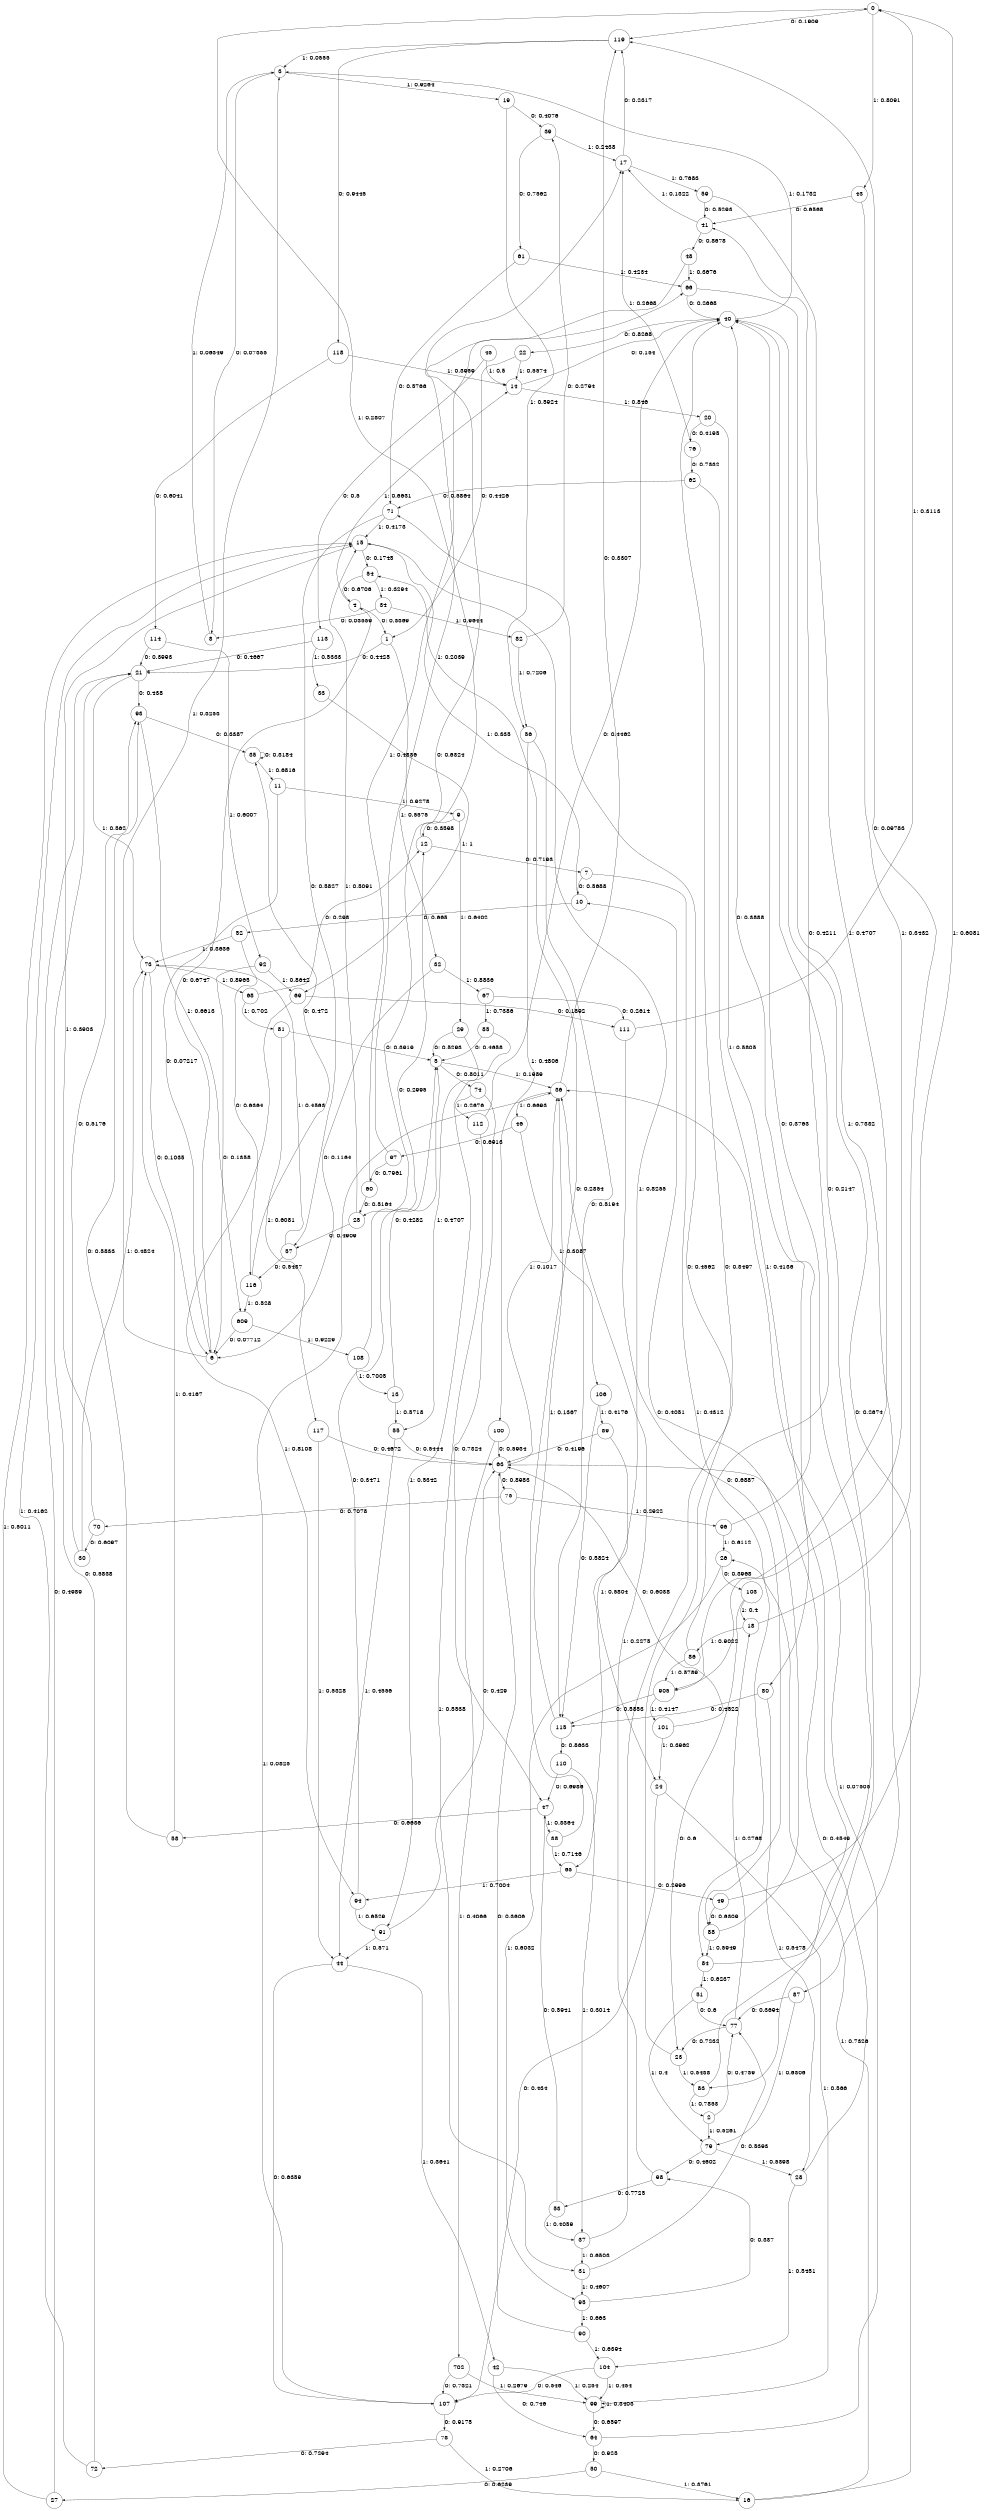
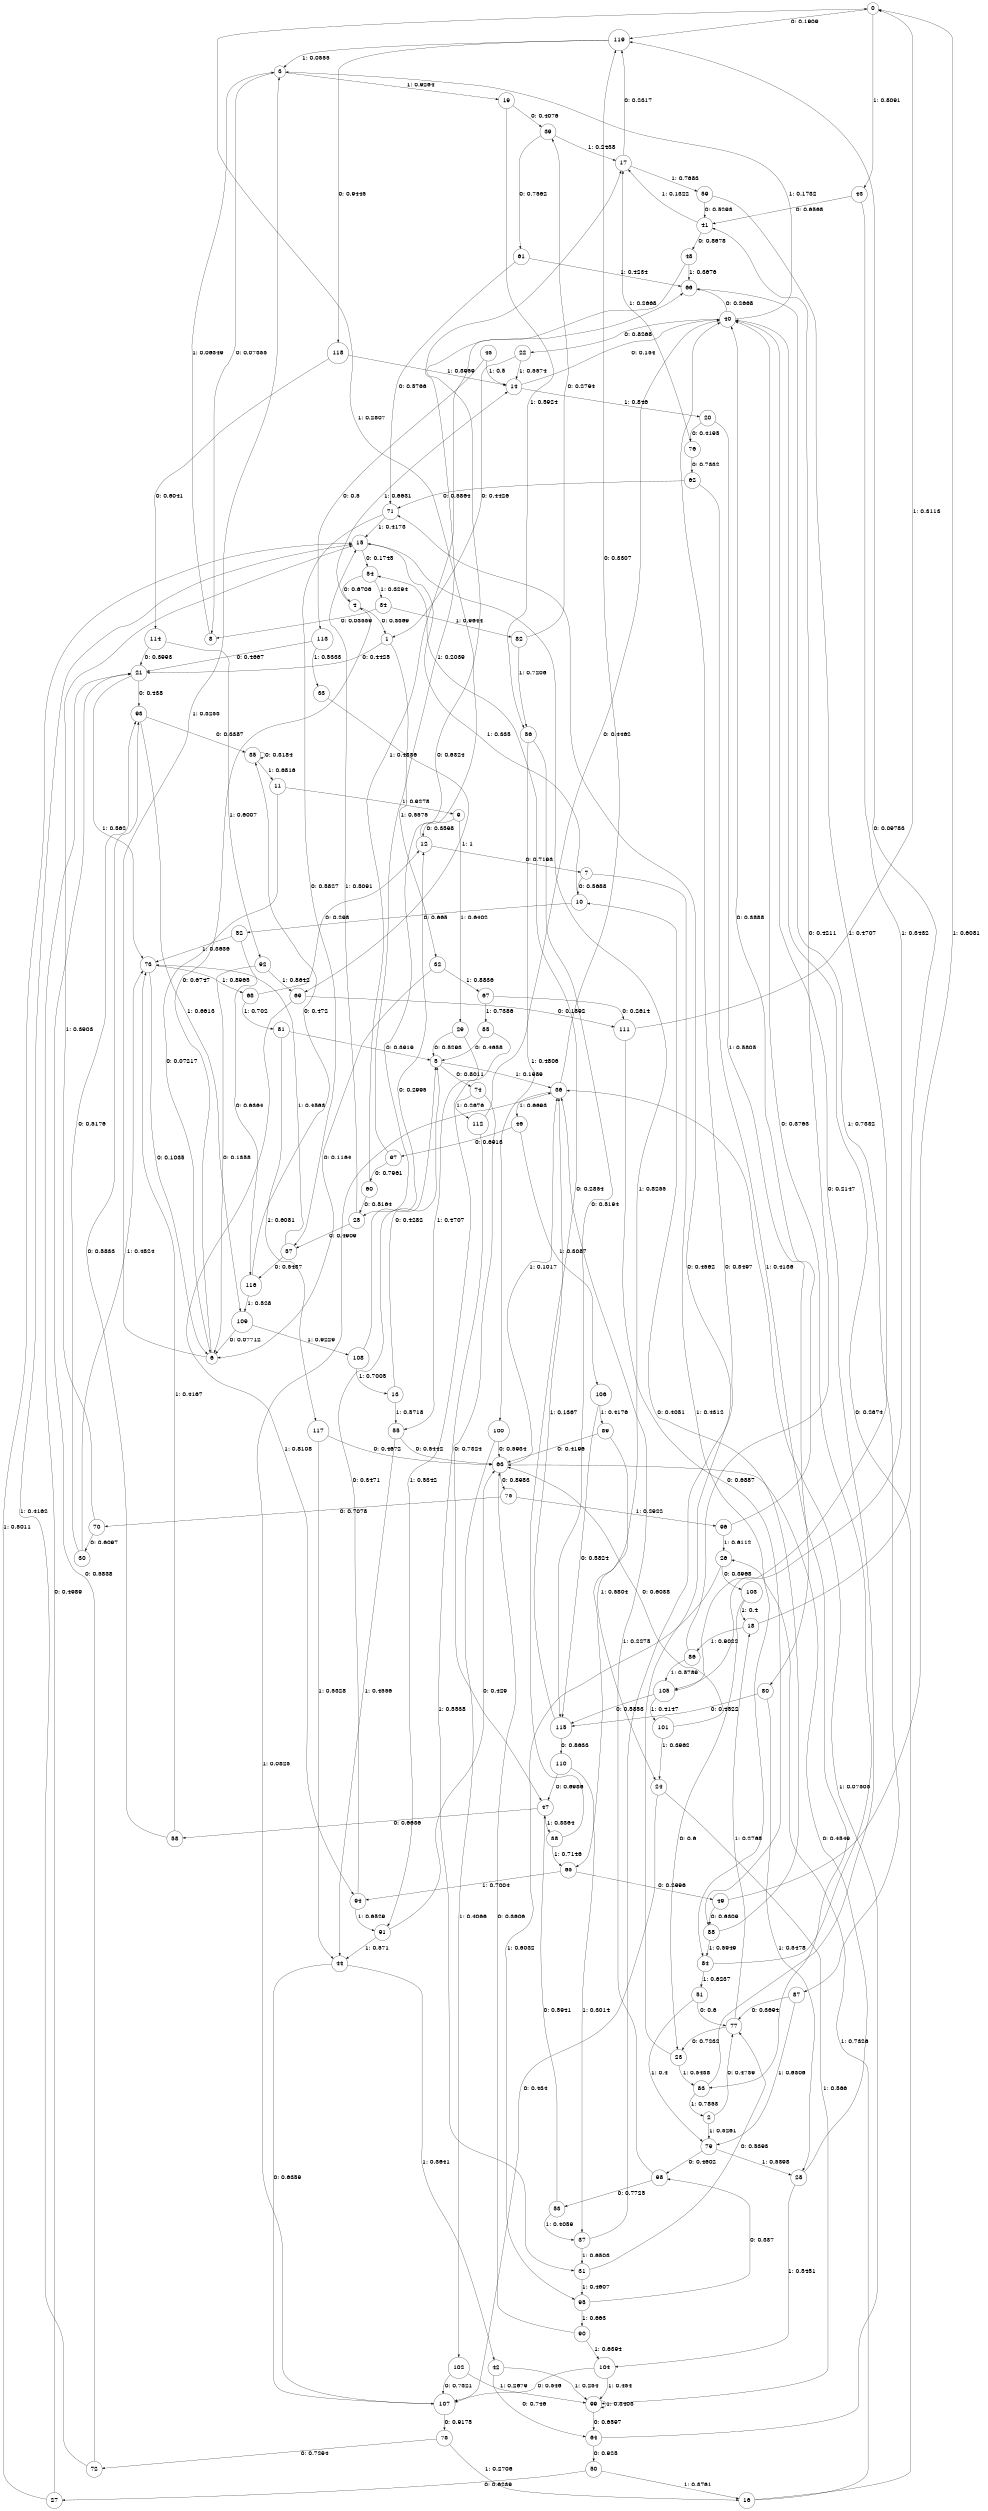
edge "66" -> "40": reversed
node "609": label "609" -> "109"
edge "55" -> "63": label "0: 0.5444   " -> "0: 0.5442   "
node "905": label "905" -> "105"
node "702": label "702" -> "102"
